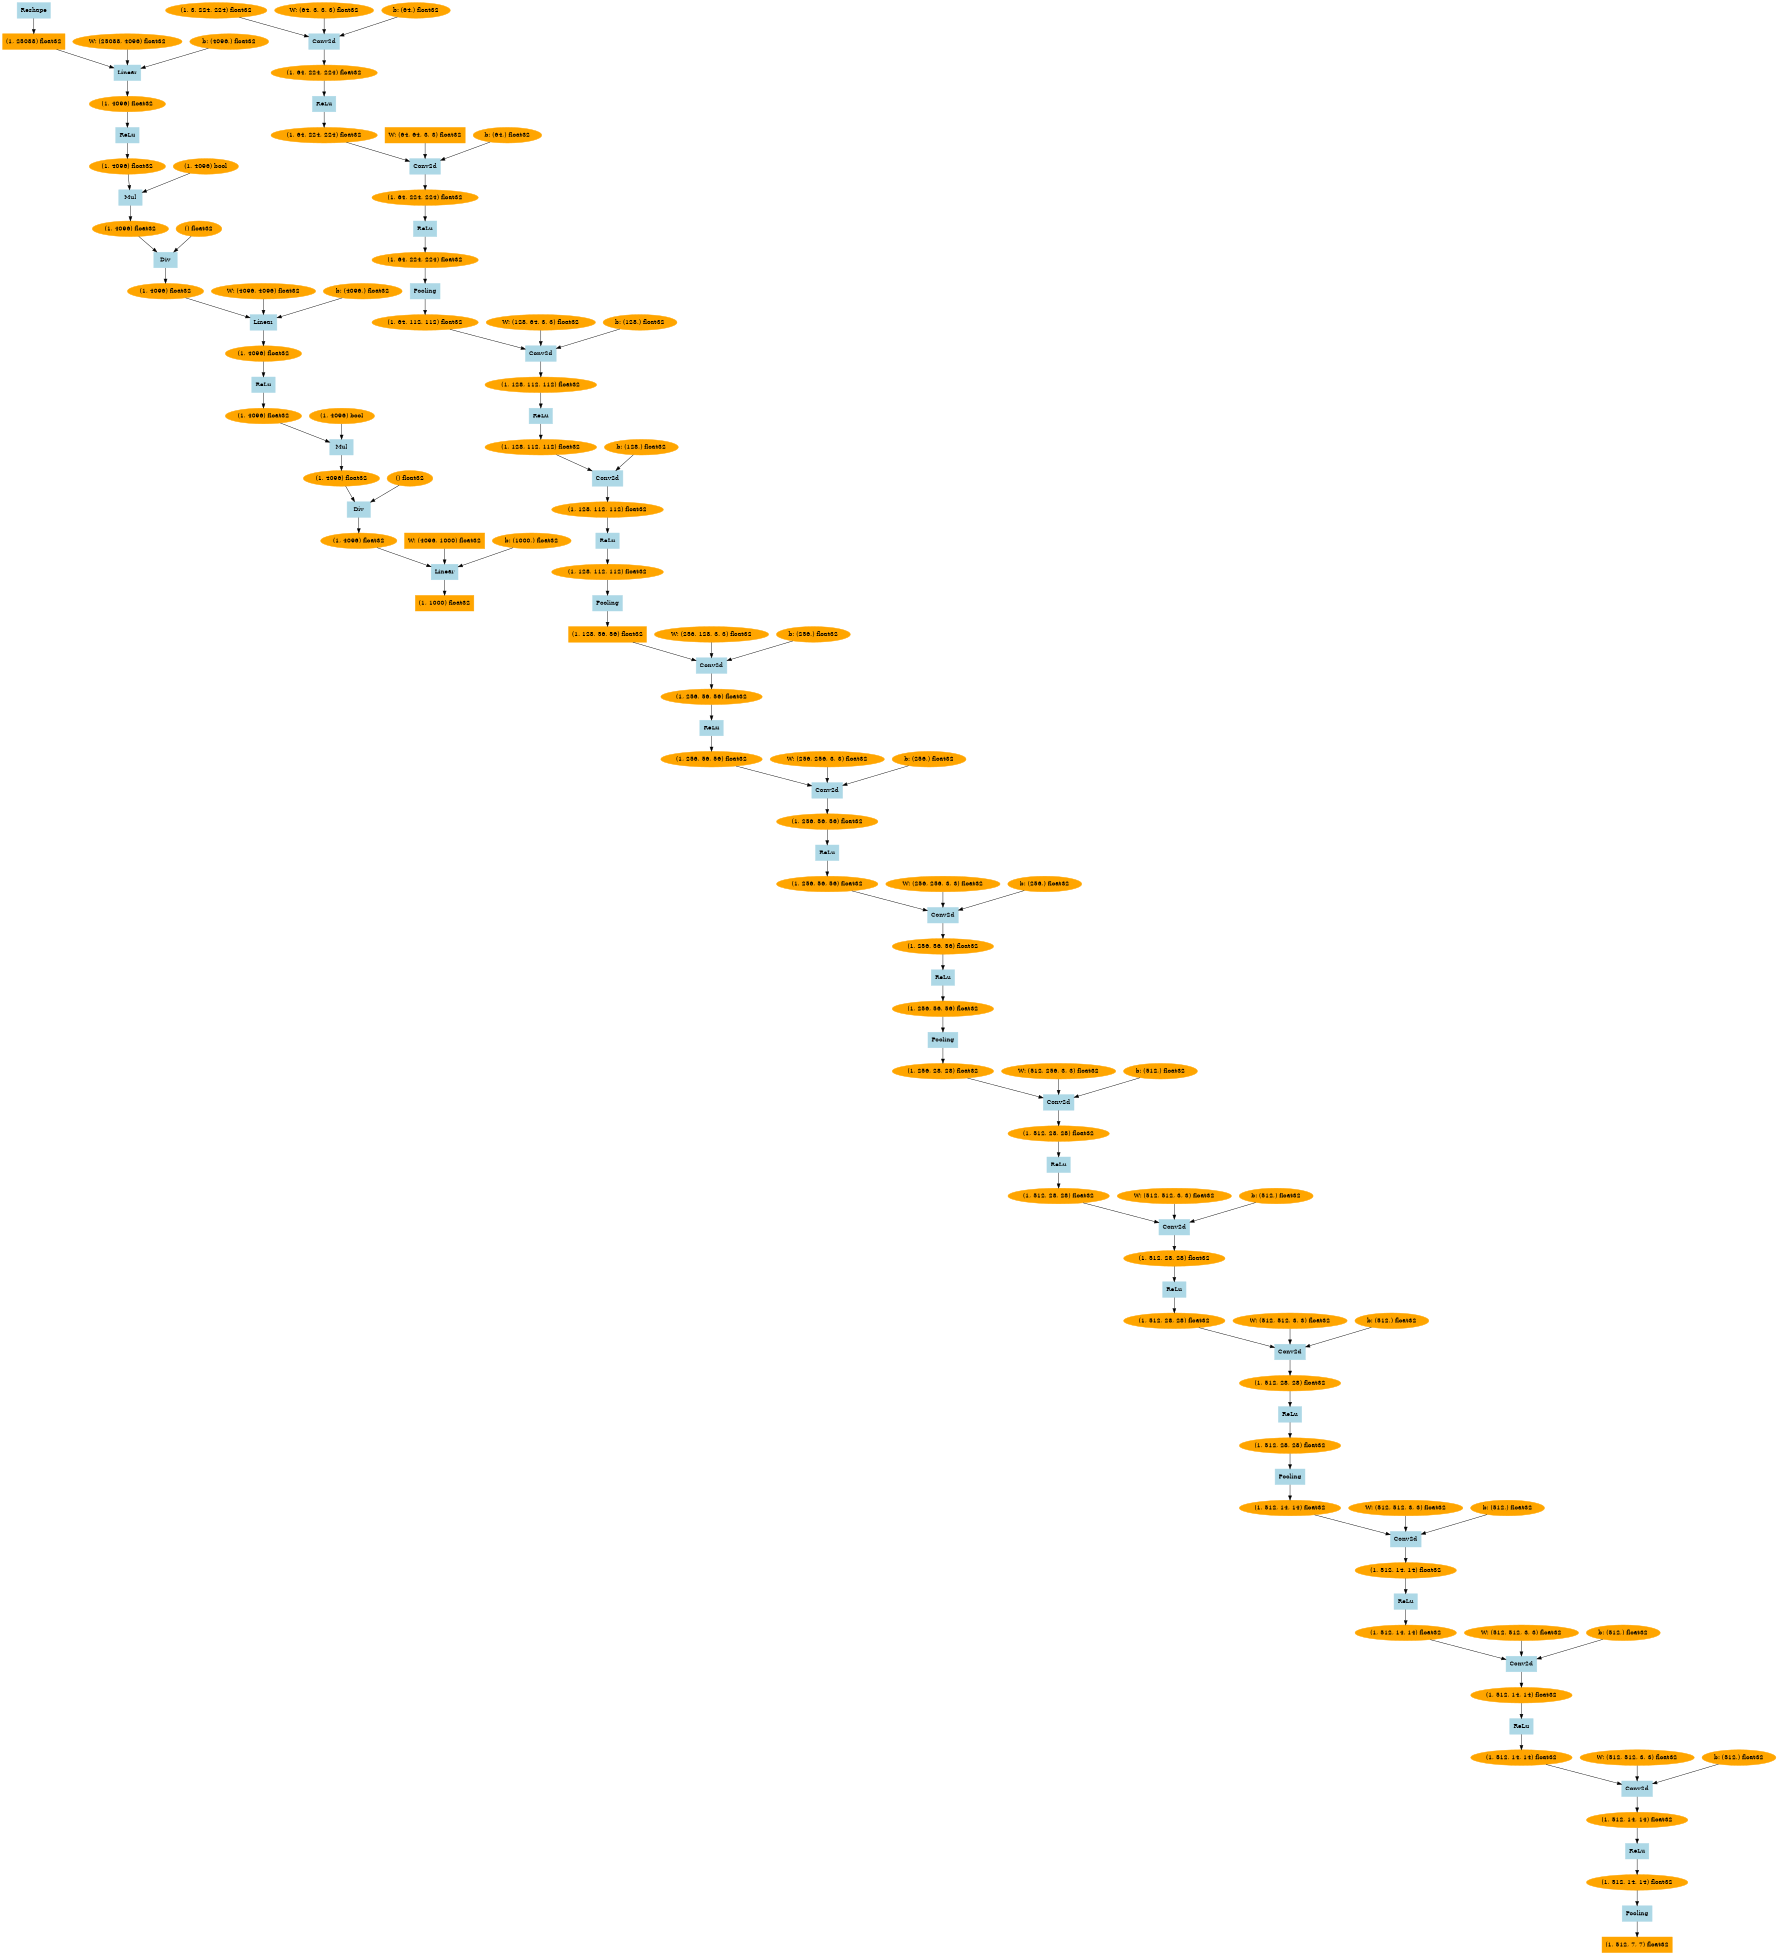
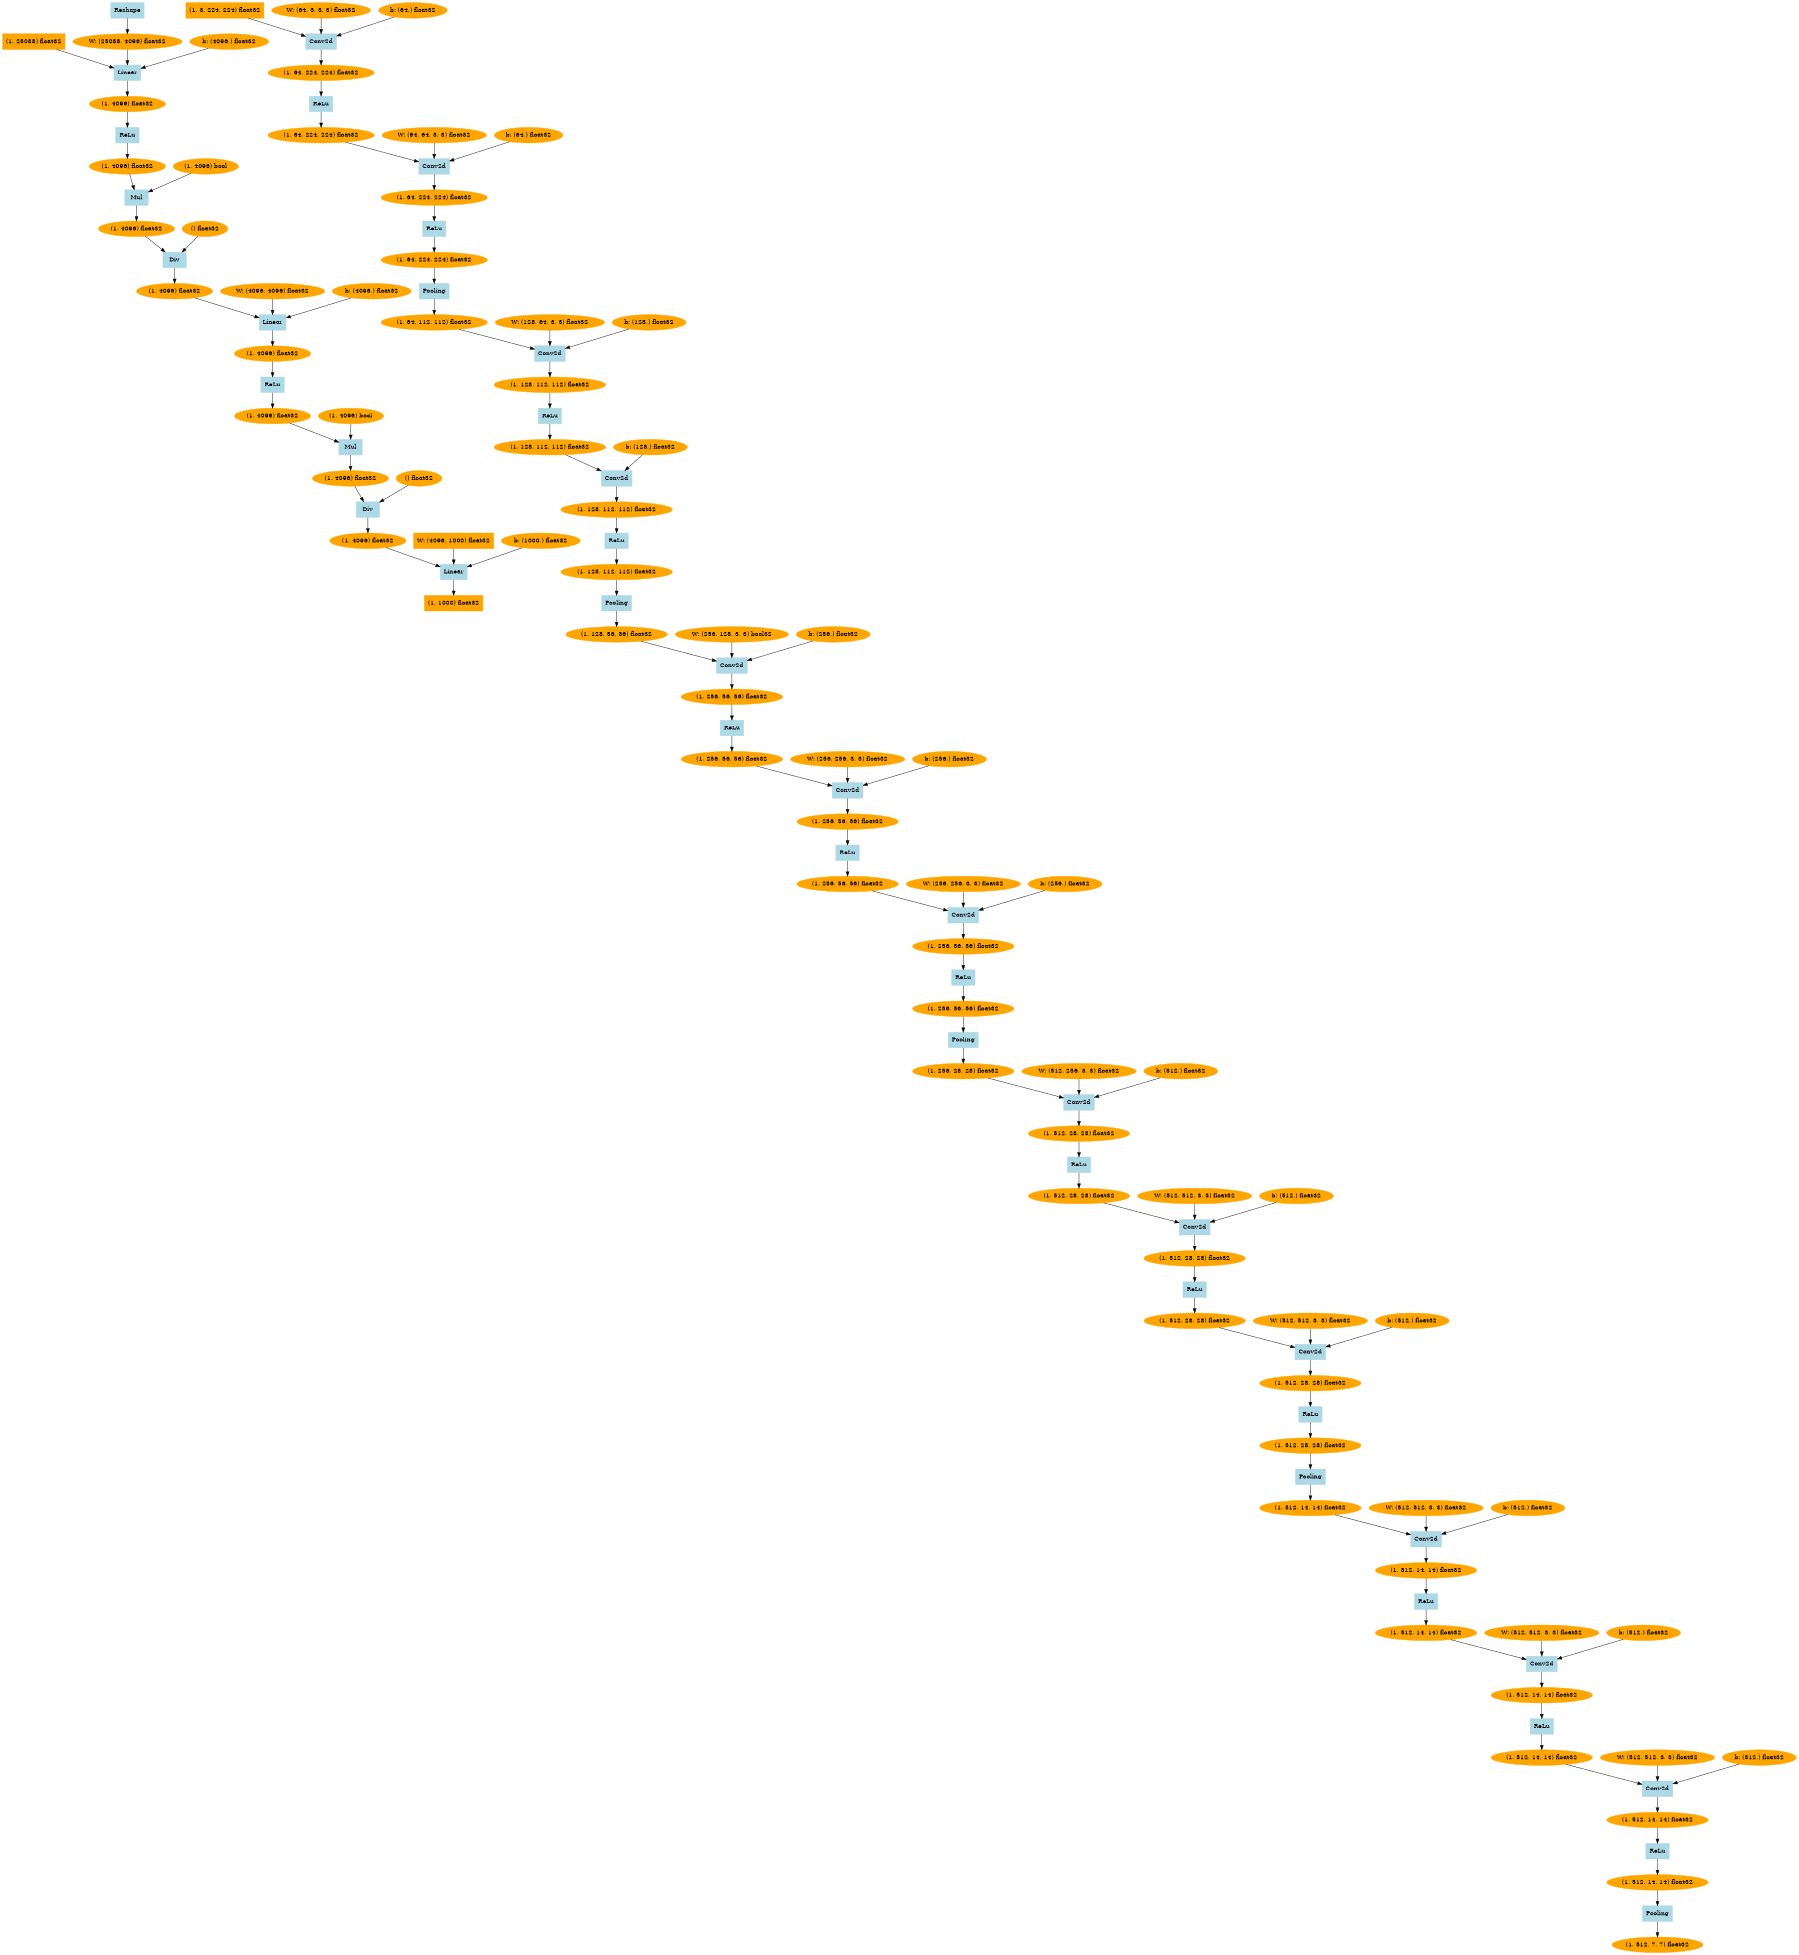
node "(1, 3, 224, 224) float32": shape ellipse -> box
edge "Reshape" -> "(1, 25088) float32": now "Reshape" -> "W: (25088, 4096) float32"
node "W: (64, 64, 3, 3) float32": shape box -> ellipse
node "(1, 128, 56, 56) float32": shape box -> ellipse
node "W: (256, 128, 3, 3) float32": label "W: (256, 128, 3, 3) float32" -> "W: (256, 128, 3, 3) bool32"
node "(1, 512, 7, 7) float32": shape box -> ellipse
